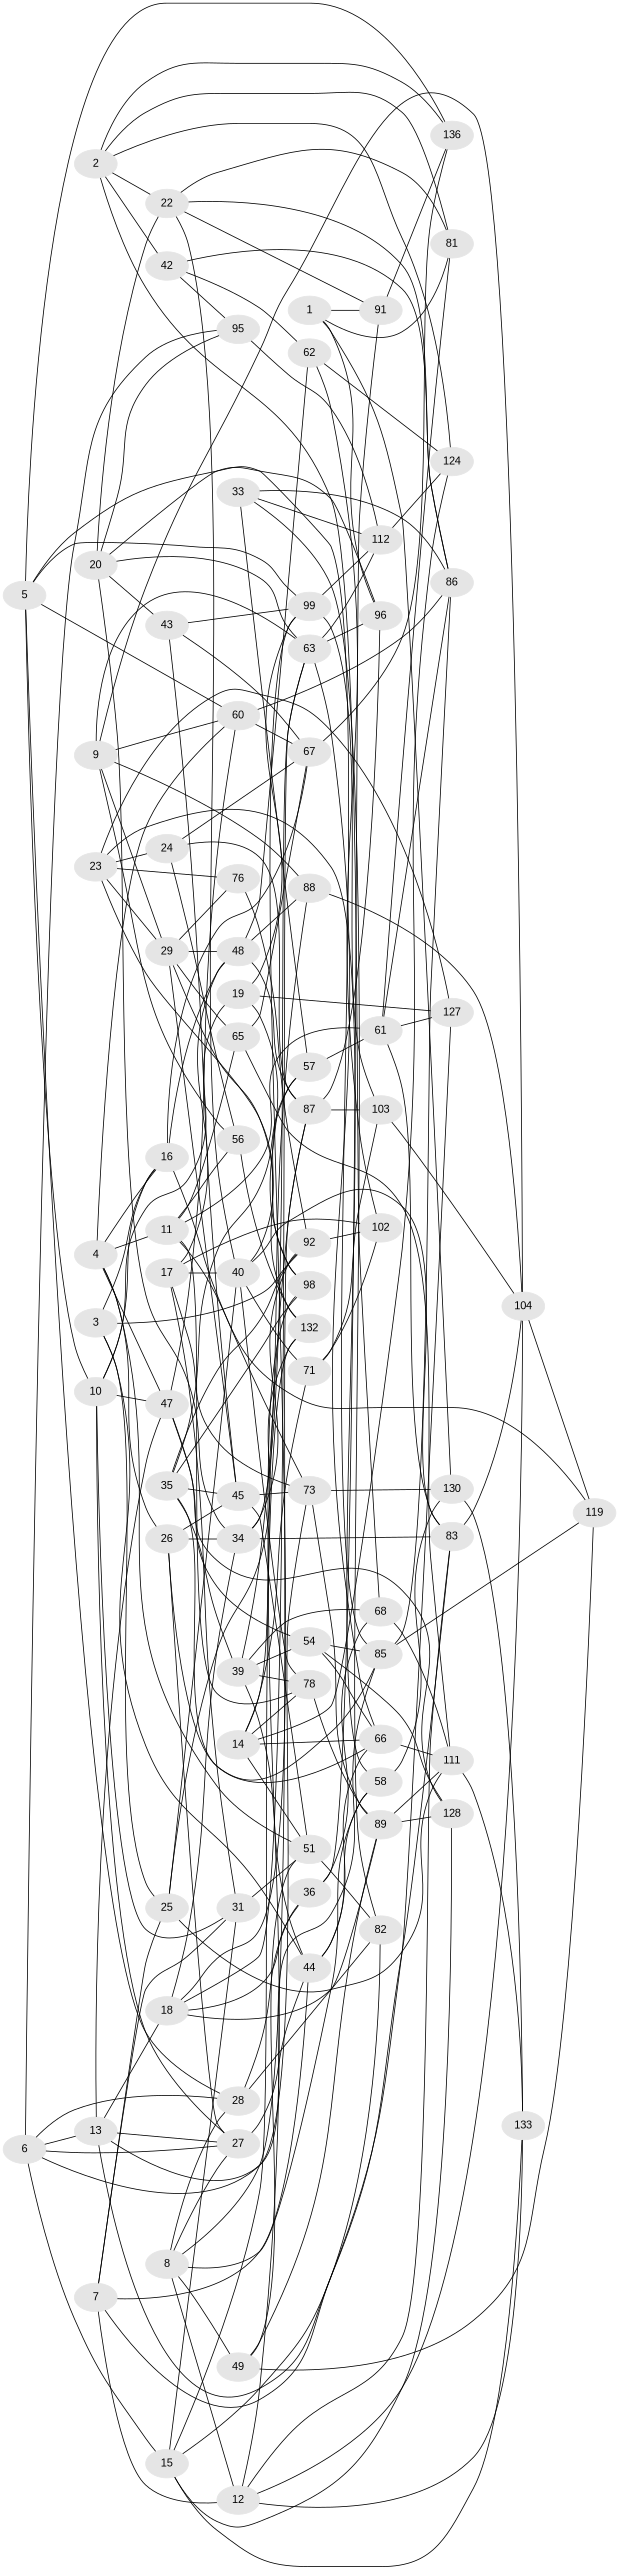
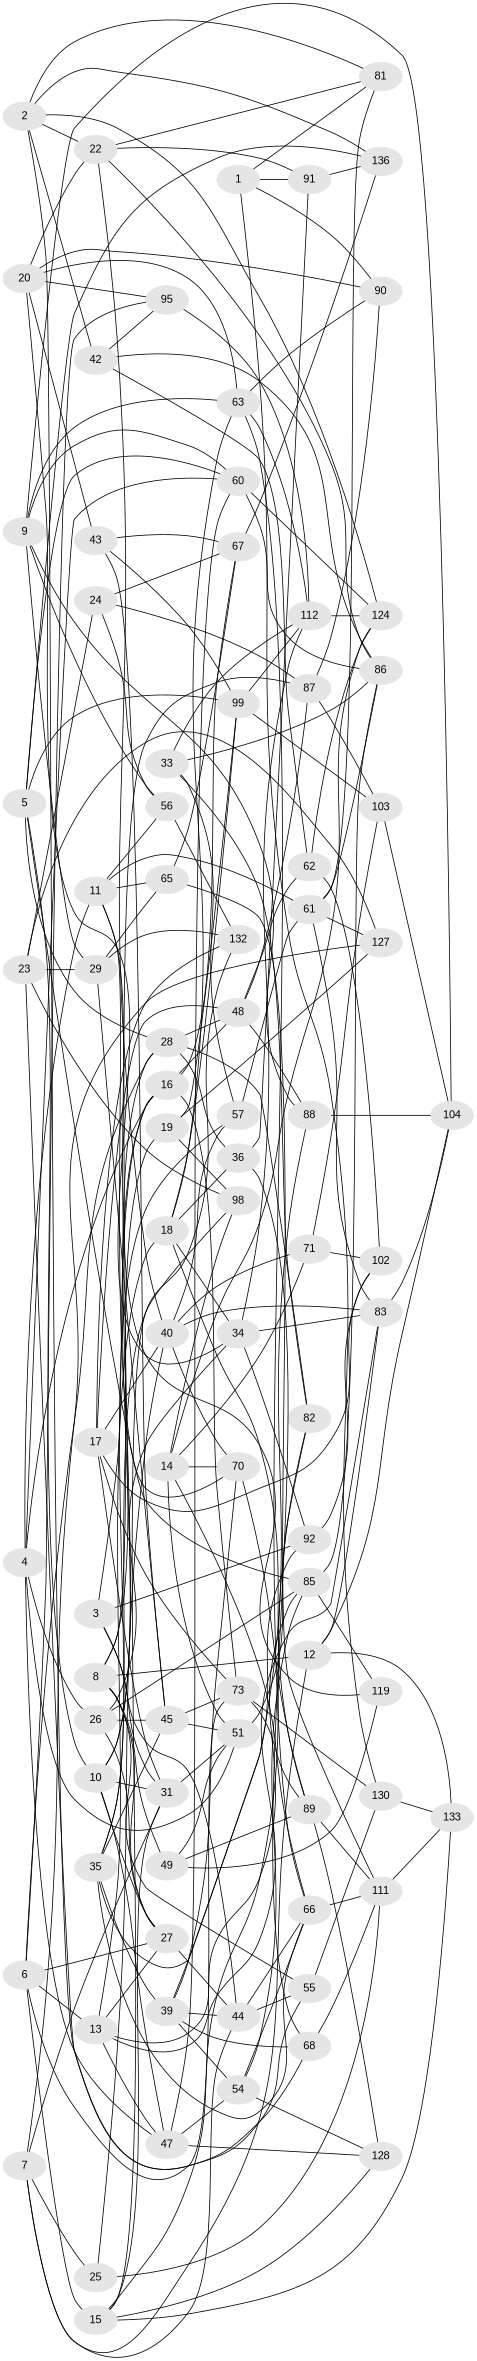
node "96": label "96" -> "90"
edge "60" -- "67": now "60" -- "124"
node "76": removed
edge "29" -- "48": now "28" -- "48"
edge "63" -- "34": now "112" -- "34"
edge "104" -- "119": removed
edge "132" -- "25": now "132" -- "17"
edge "3" -- "25": now "3" -- "31"
node "78": label "78" -> "70"
node "58": label "58" -> "55"
edge "87" -- "12": removed
